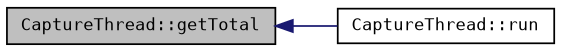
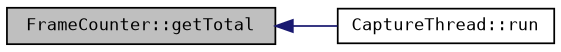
node "CaptureThread::getTotal": label "CaptureThread::getTotal" -> "FrameCounter::getTotal"
